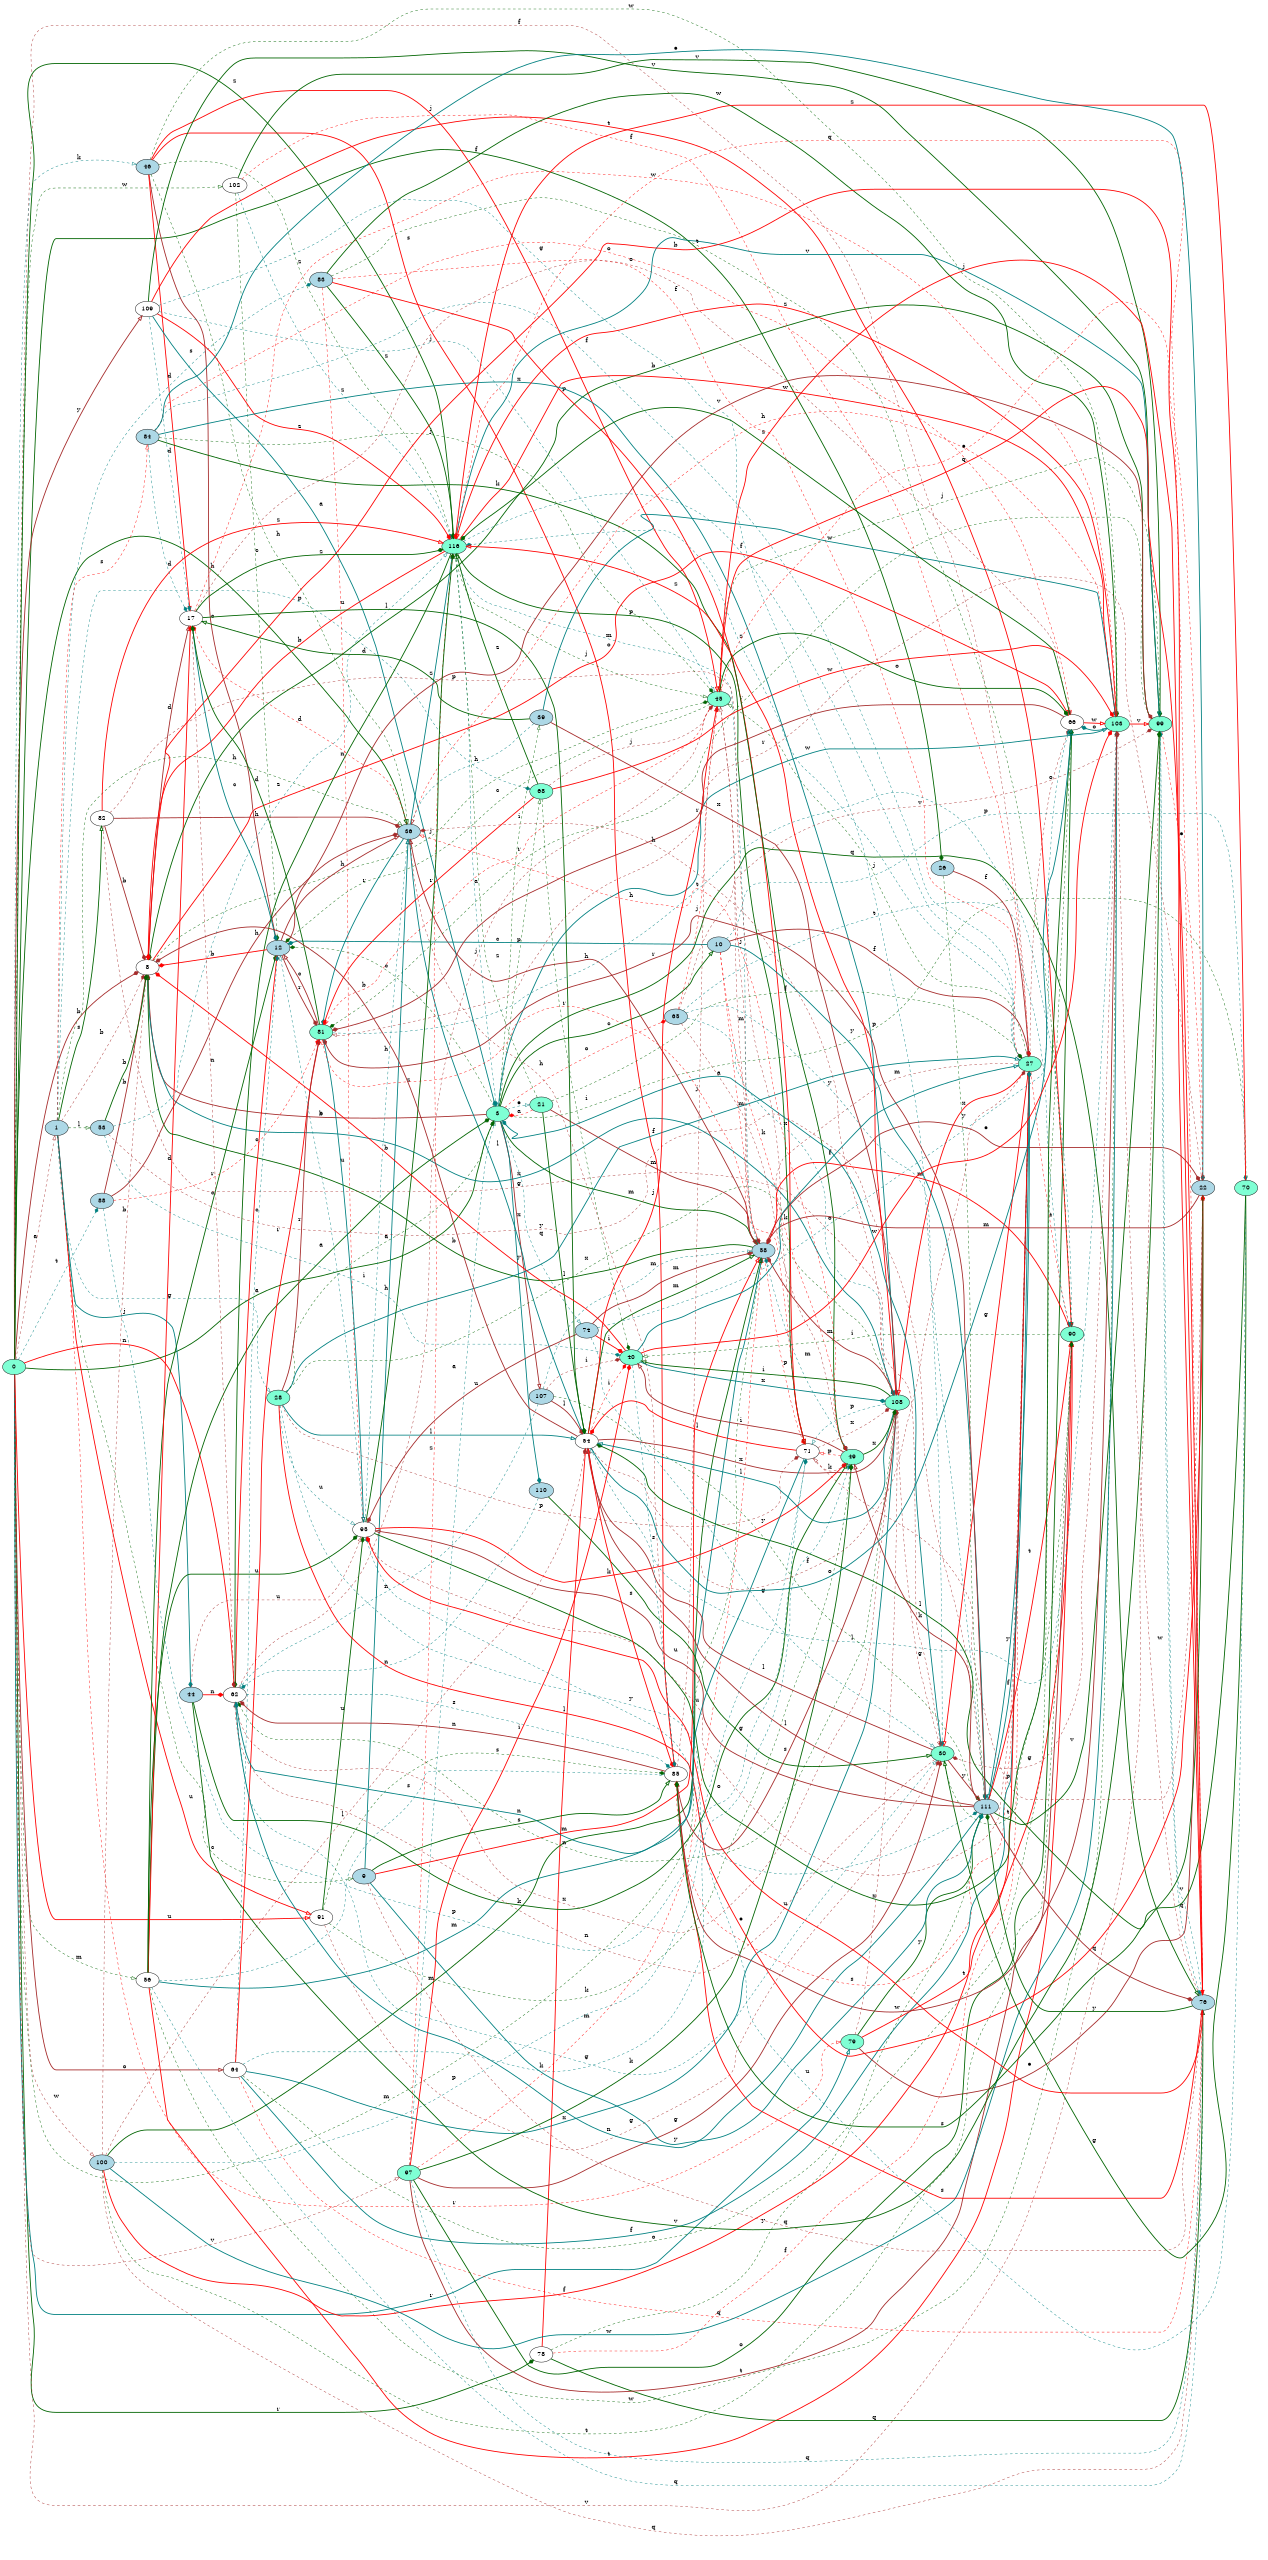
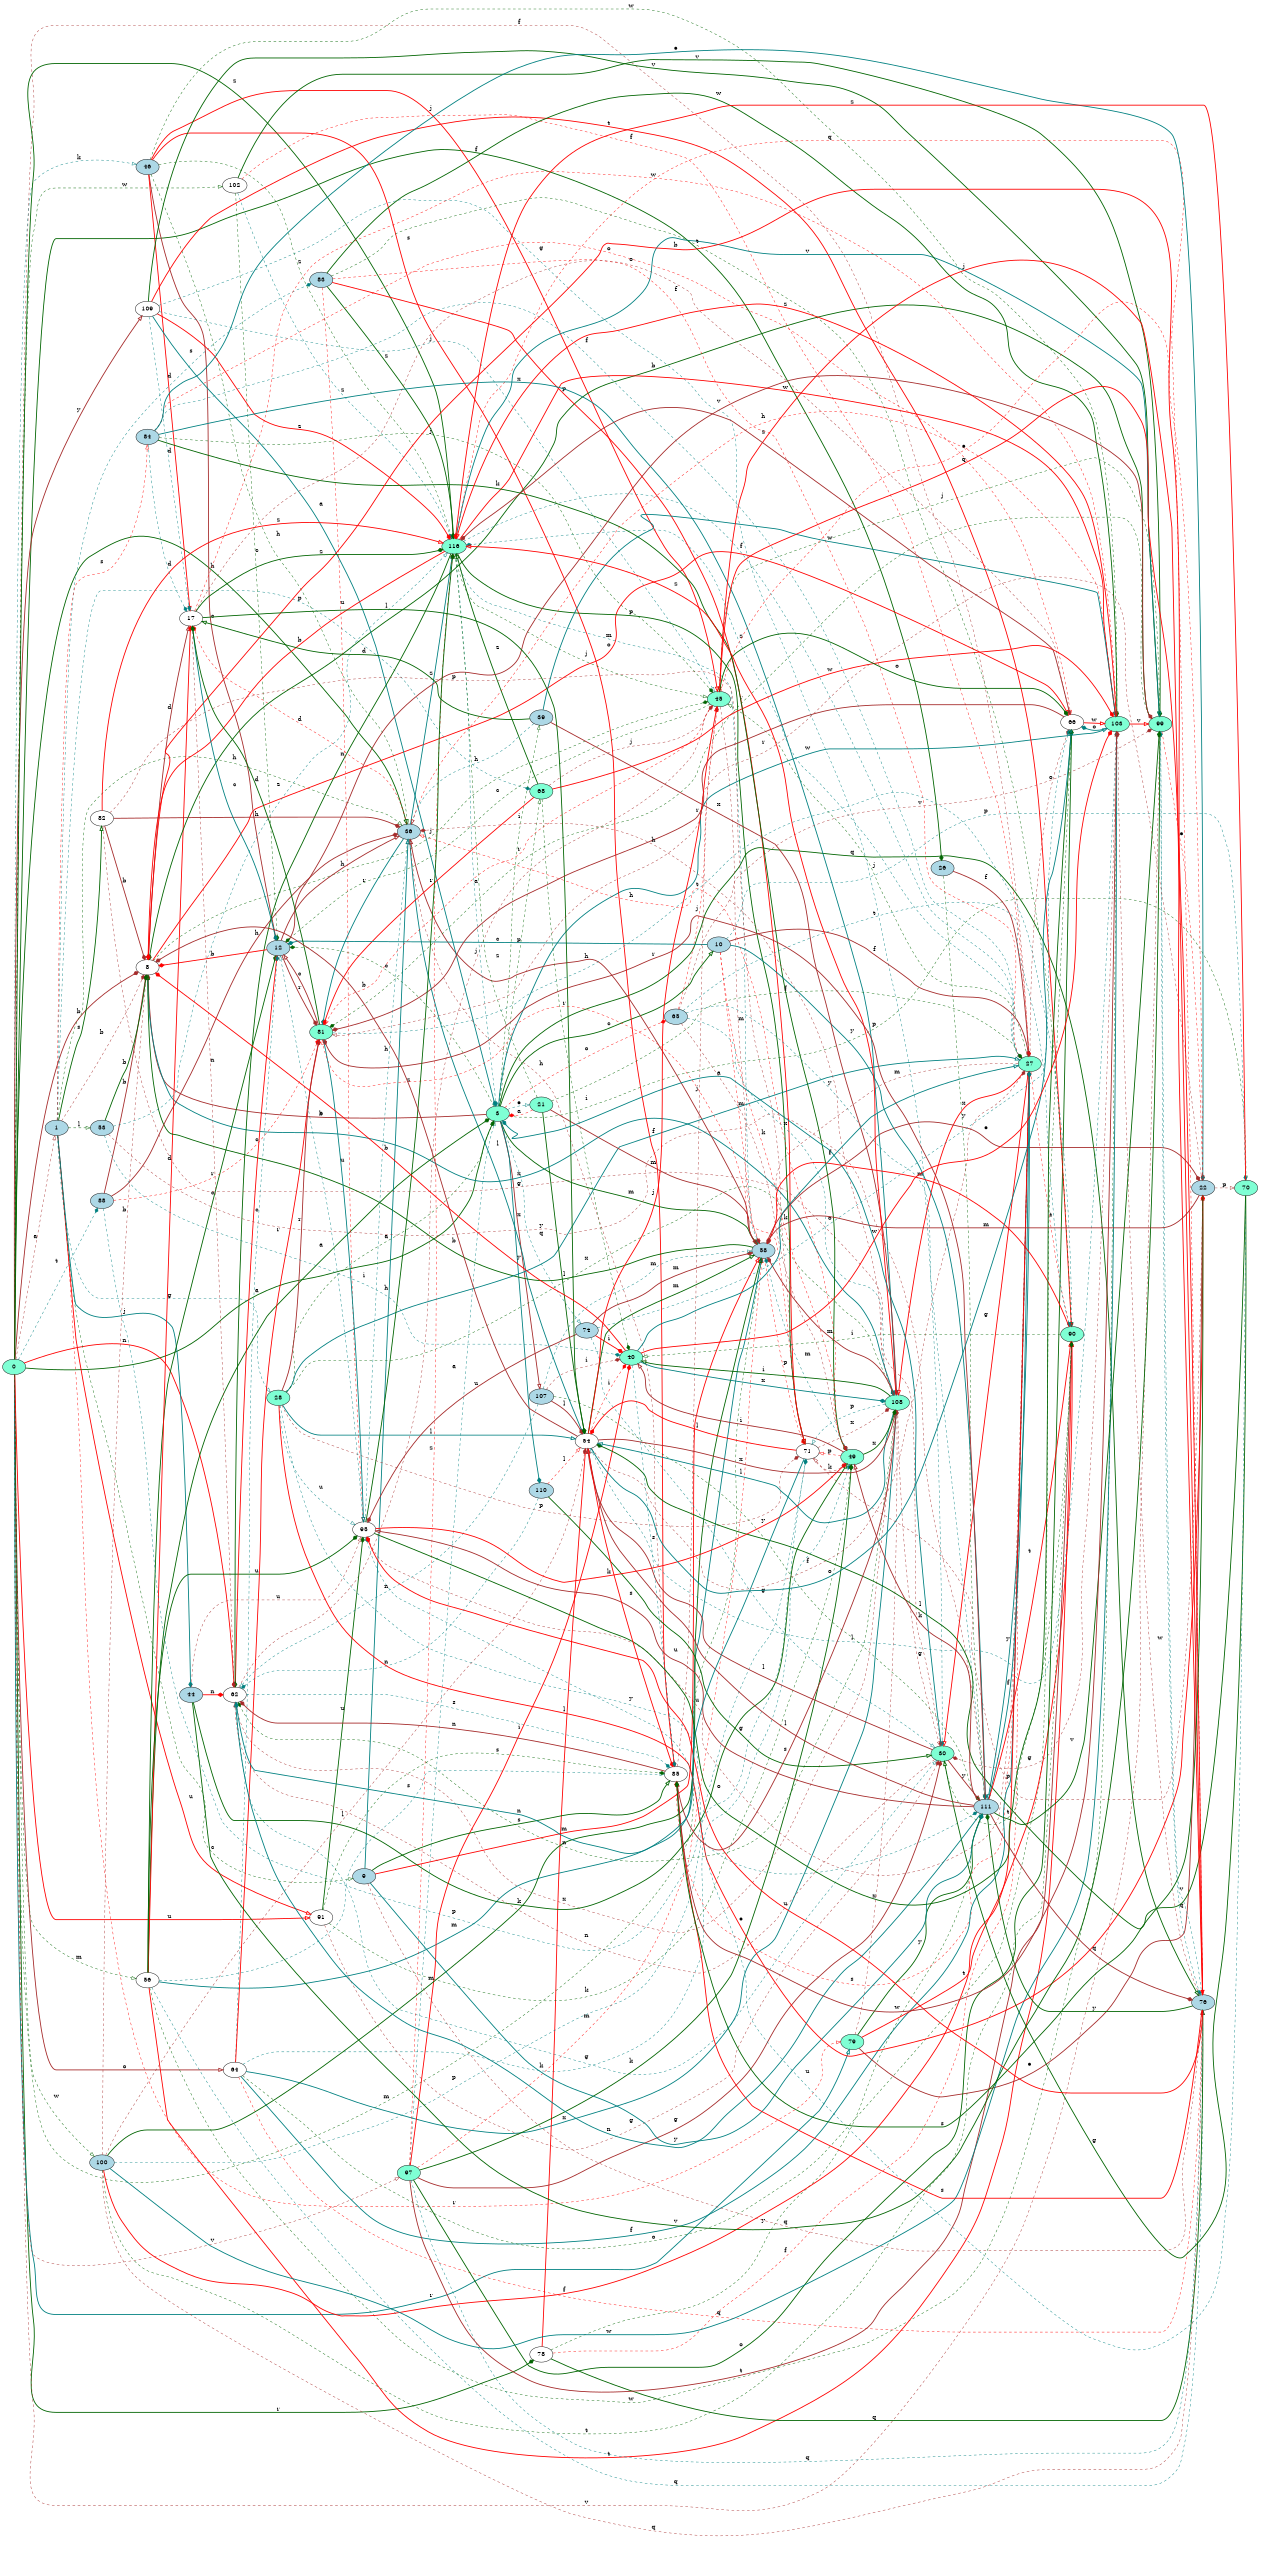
edge "66" -> "116": color darkgreen -> brown
edge "58" -> "45": removed, label "j"
edge "22" -> "70": added, label "p"
edge "110" -> "54": added, label "l"
edge "0" -> "100": color brown -> darkgreen
